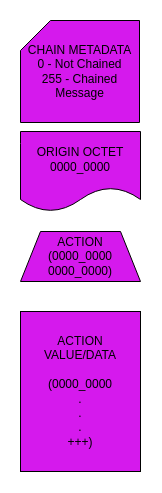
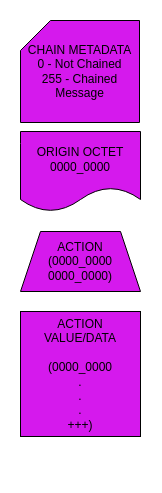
node "ACTION (0000_0000 0000_0000)": size 120x50 -> 120x60
node "ACTION VALUE/DATA (0000_0000 . . . +++)": size 120x160 -> 120x125
